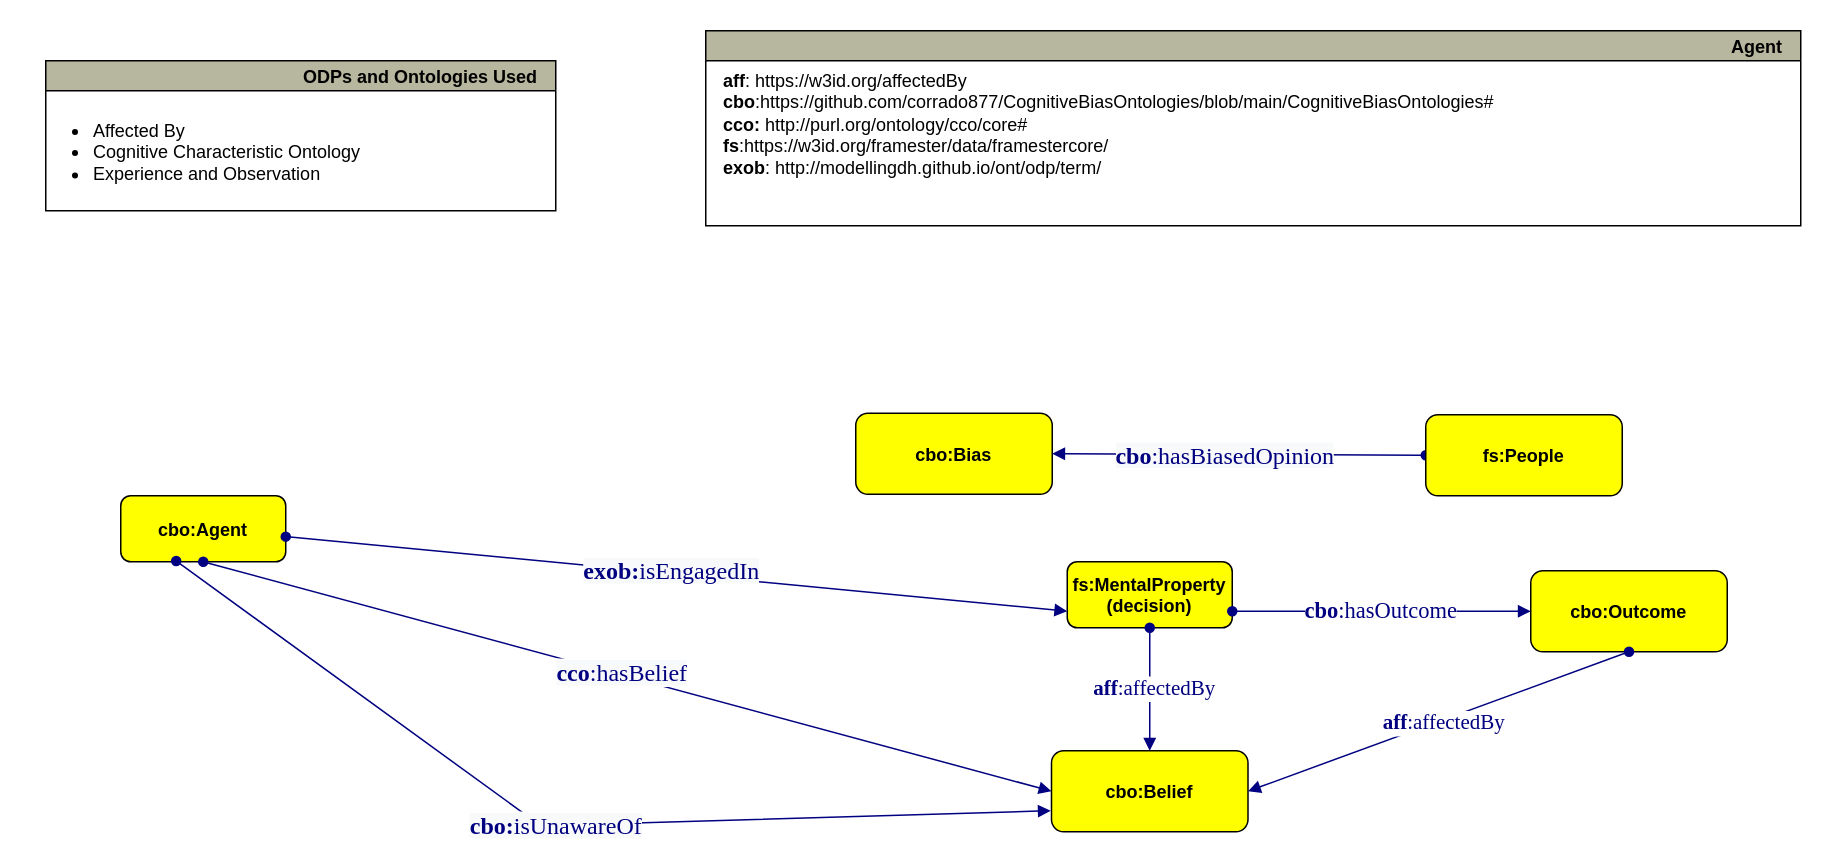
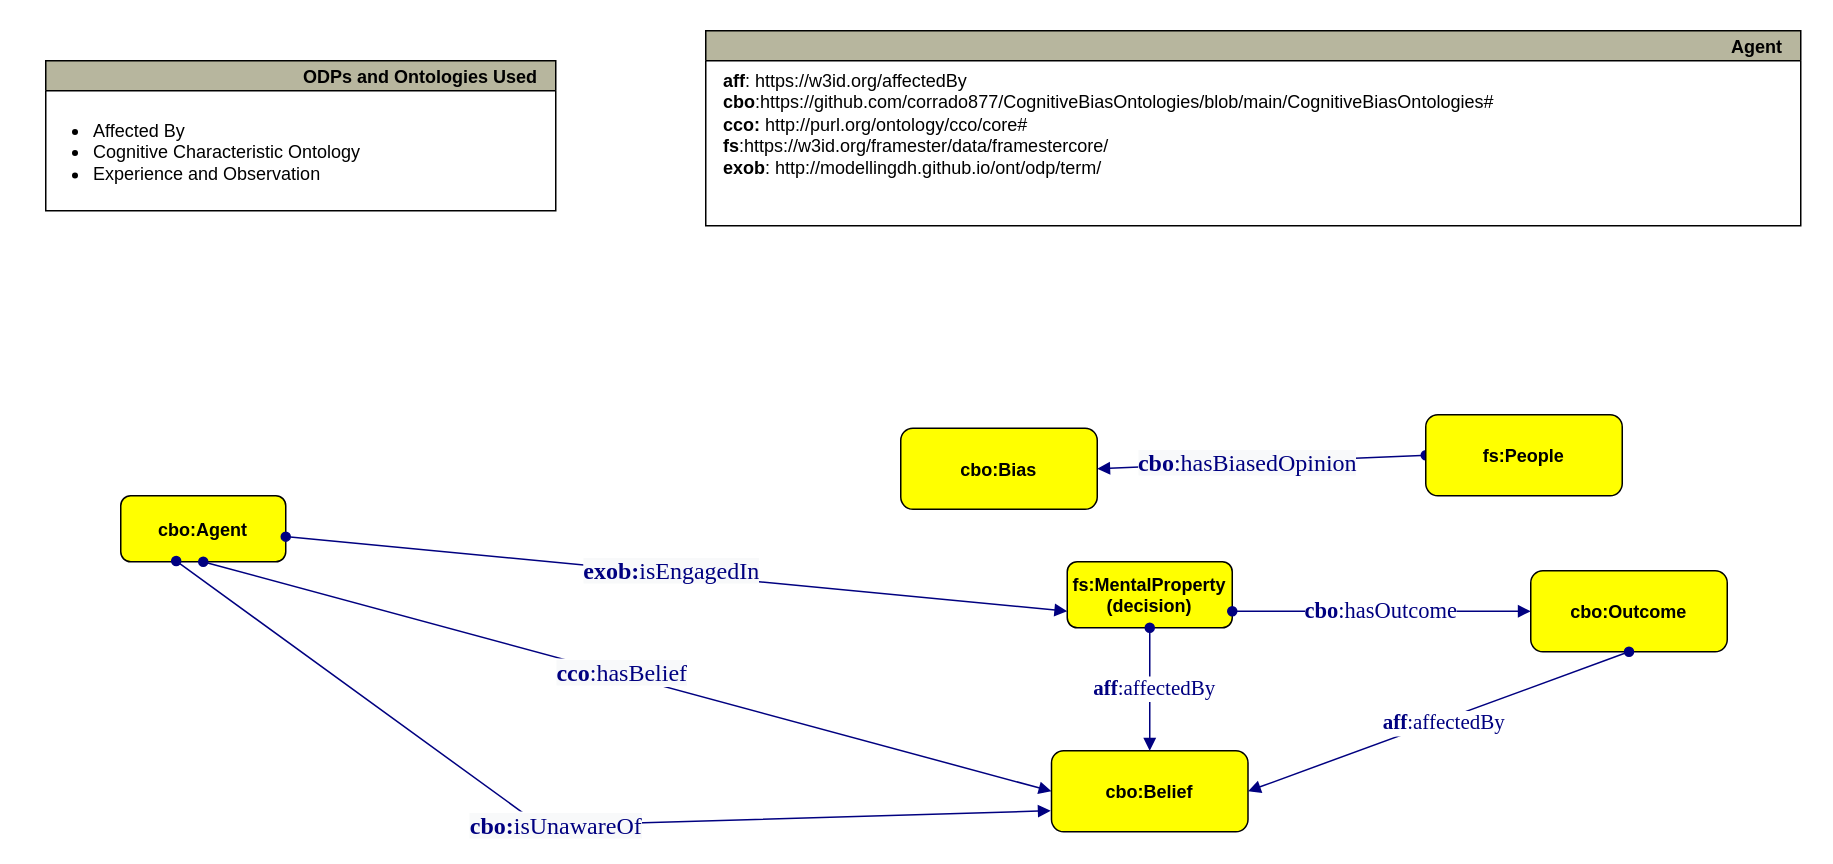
node "cbo:Bias": moved (954, 454) -> (999, 469)
